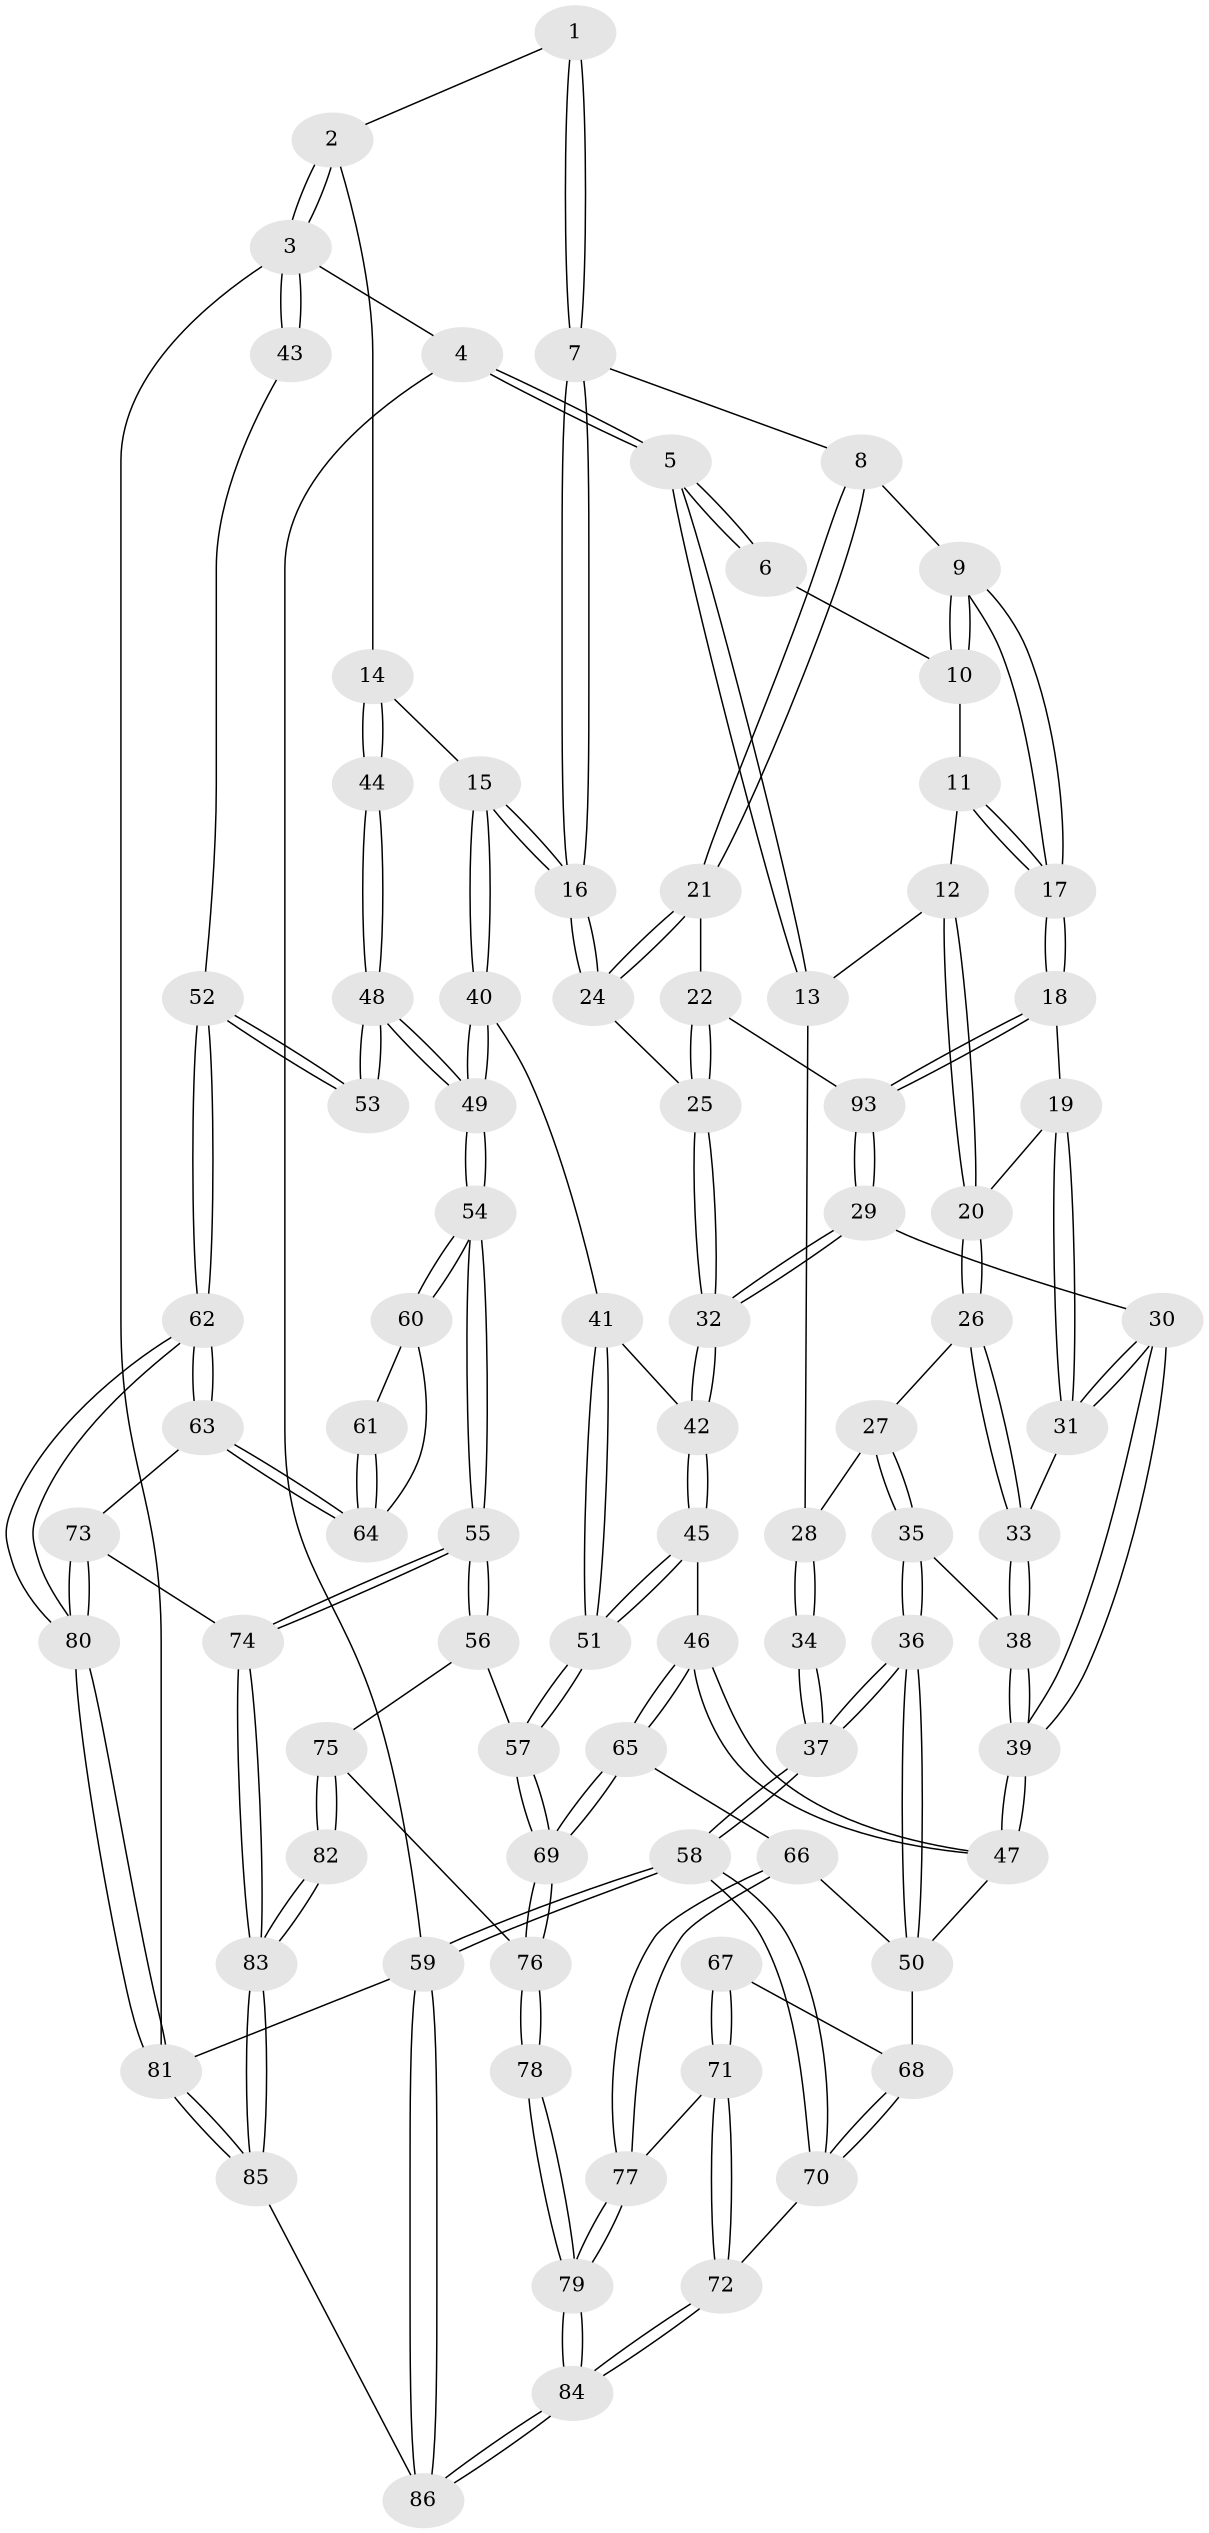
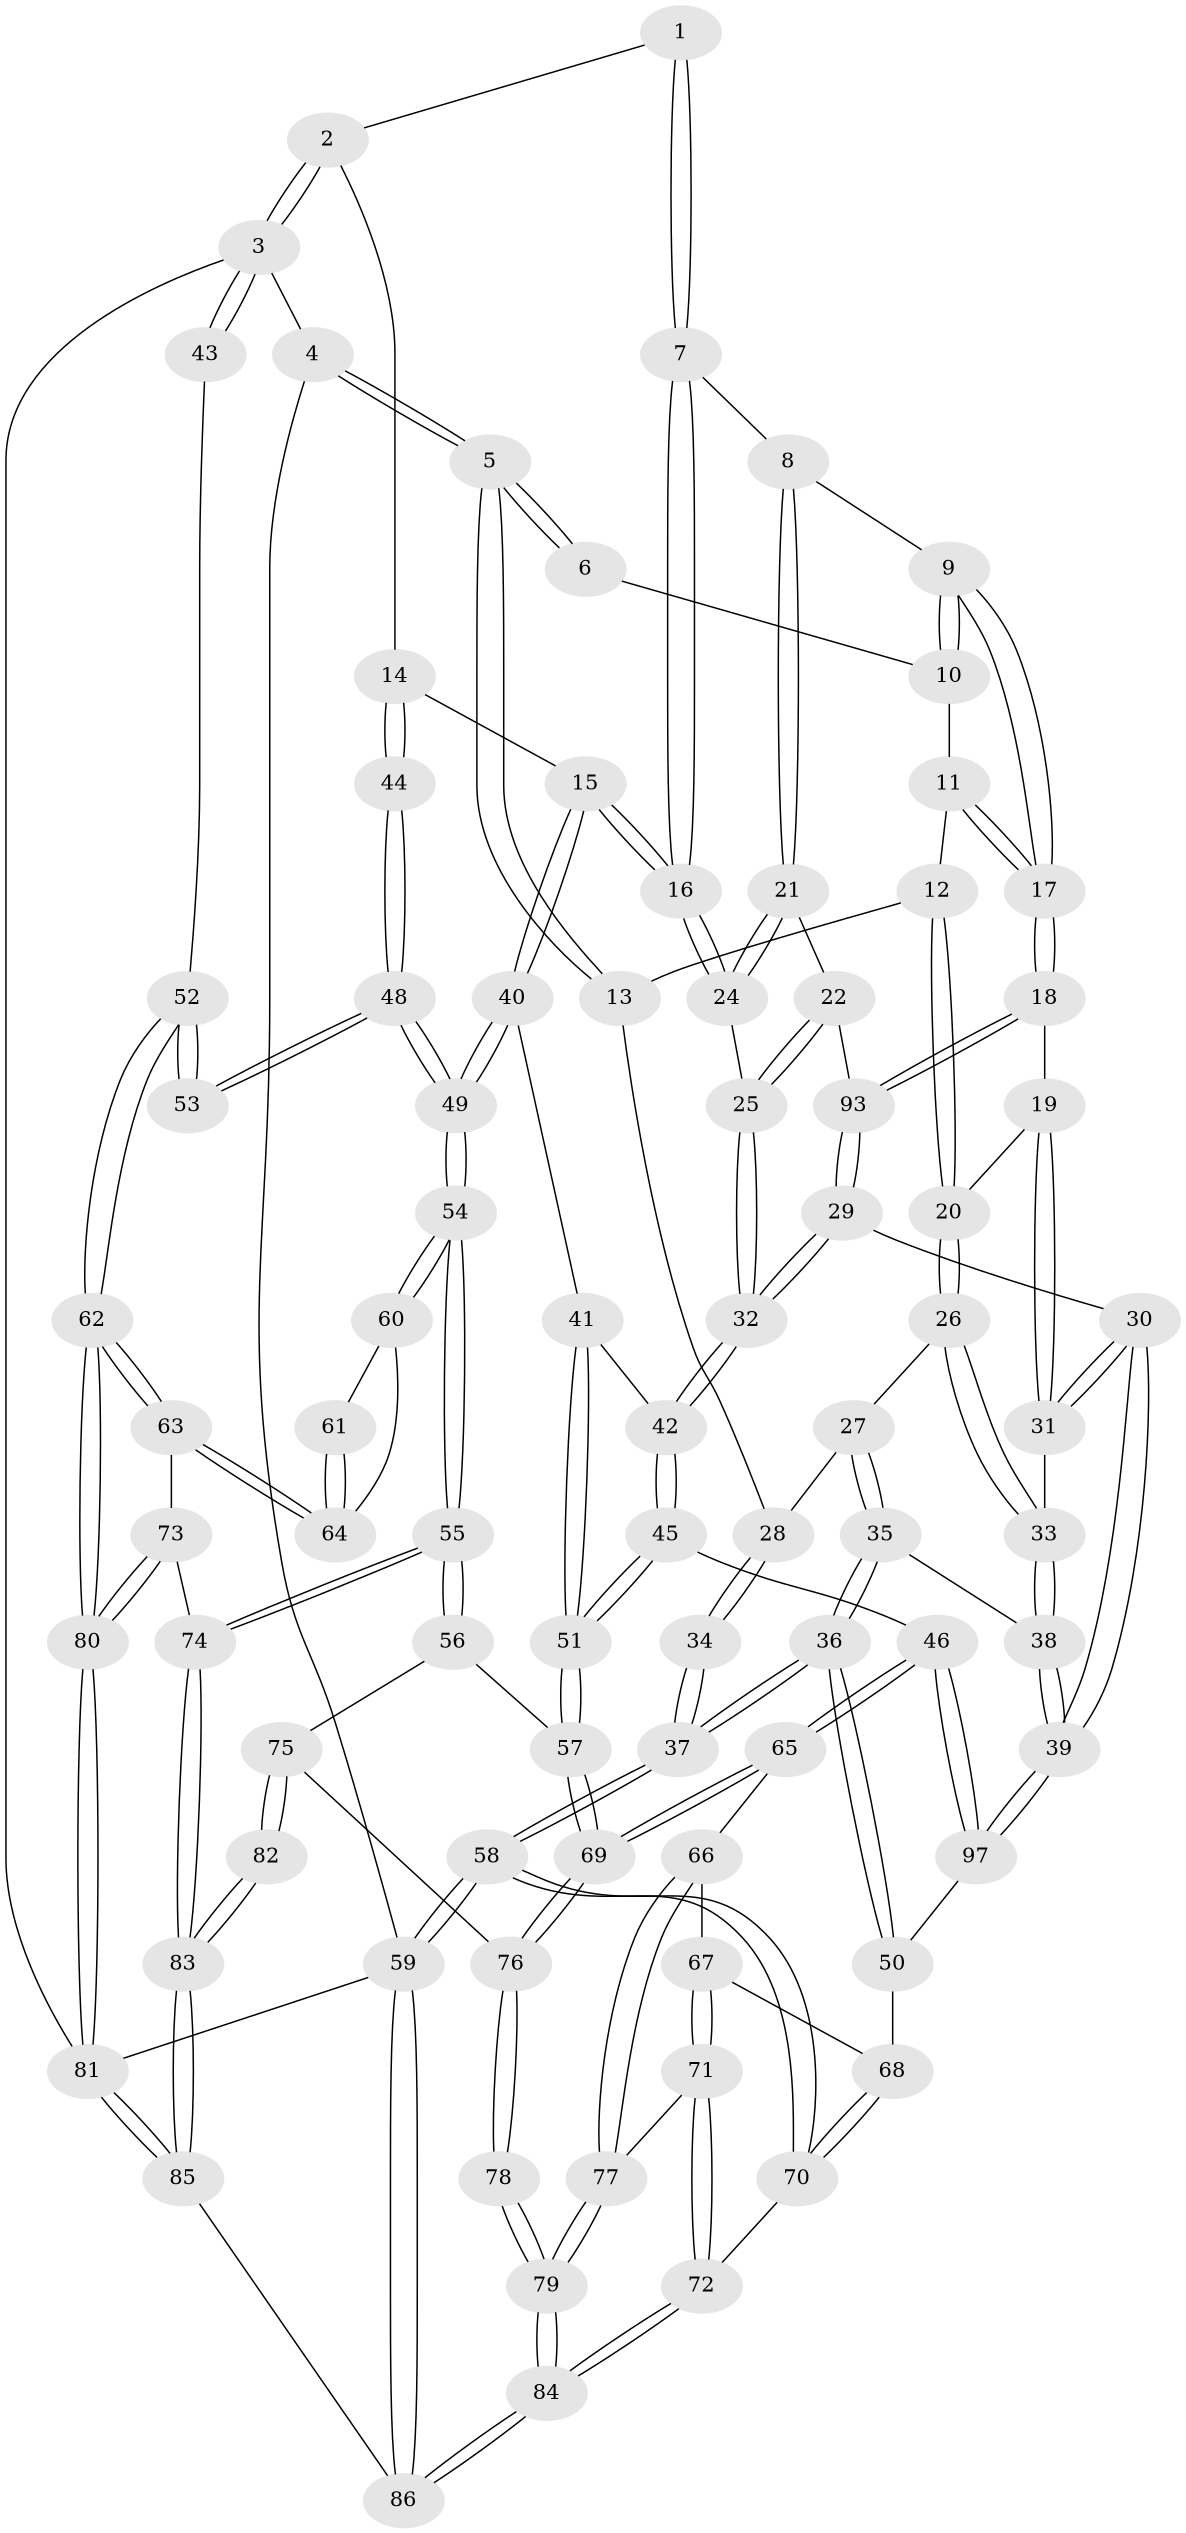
node "47": label "47" -> "97"
edge "66" -- "50": now "66" -- "67"
